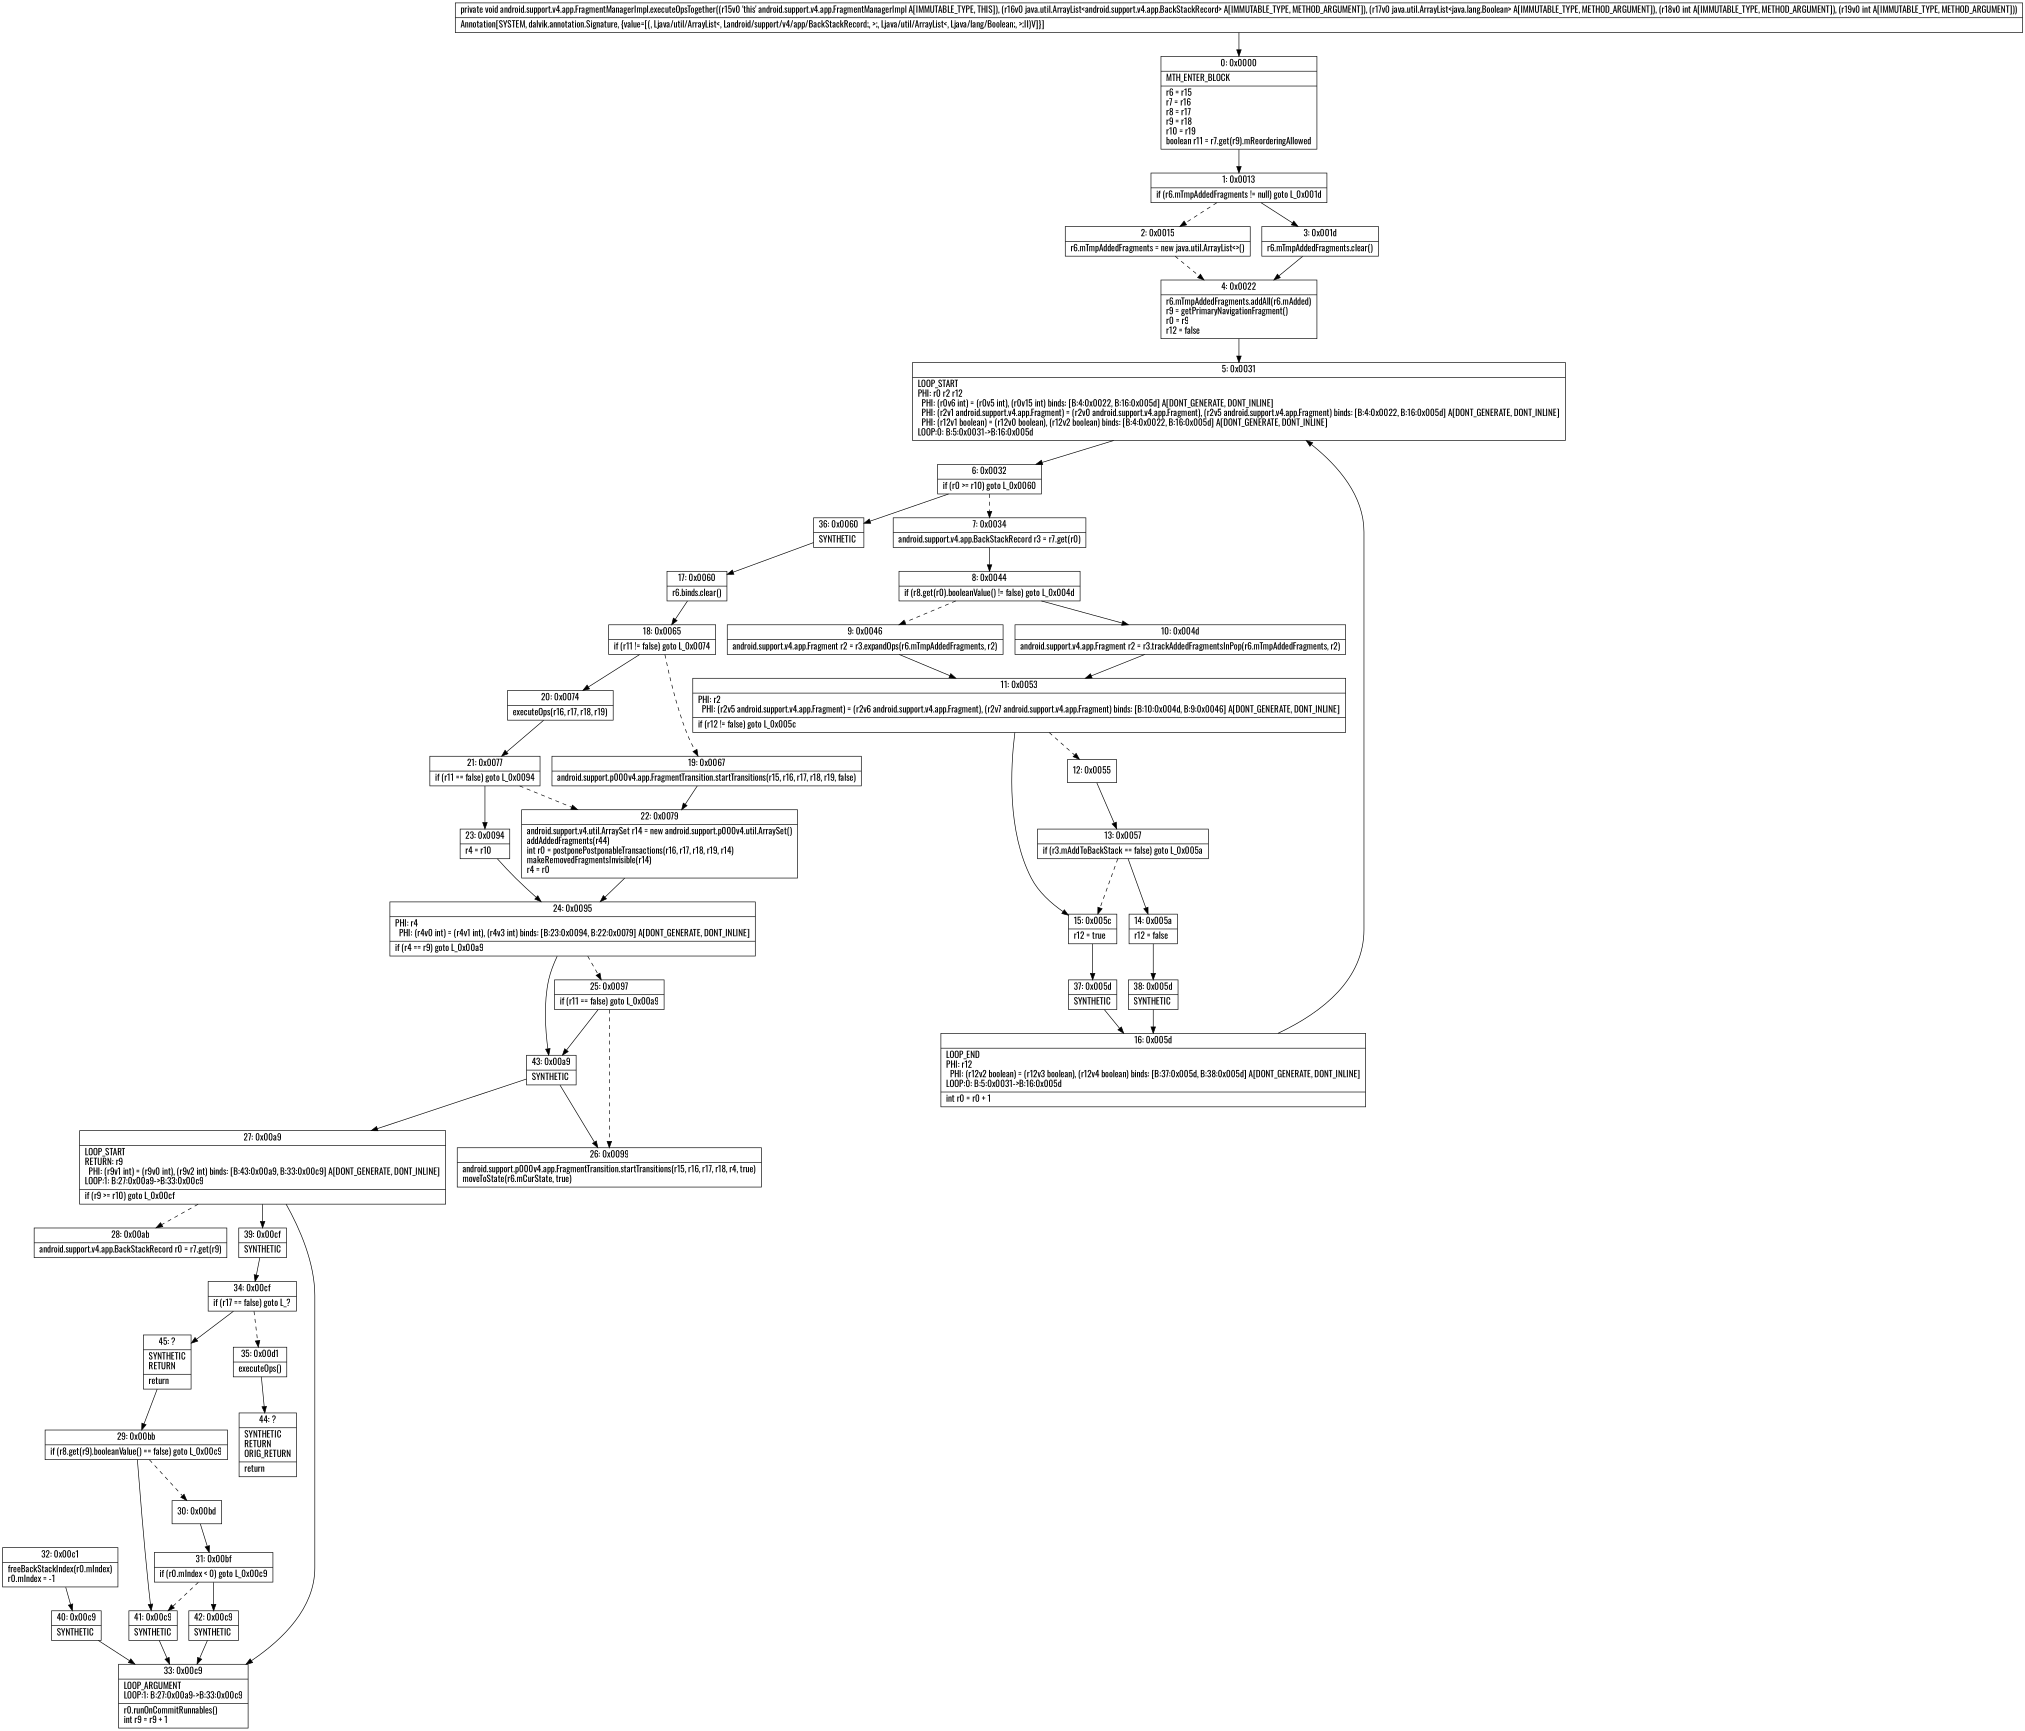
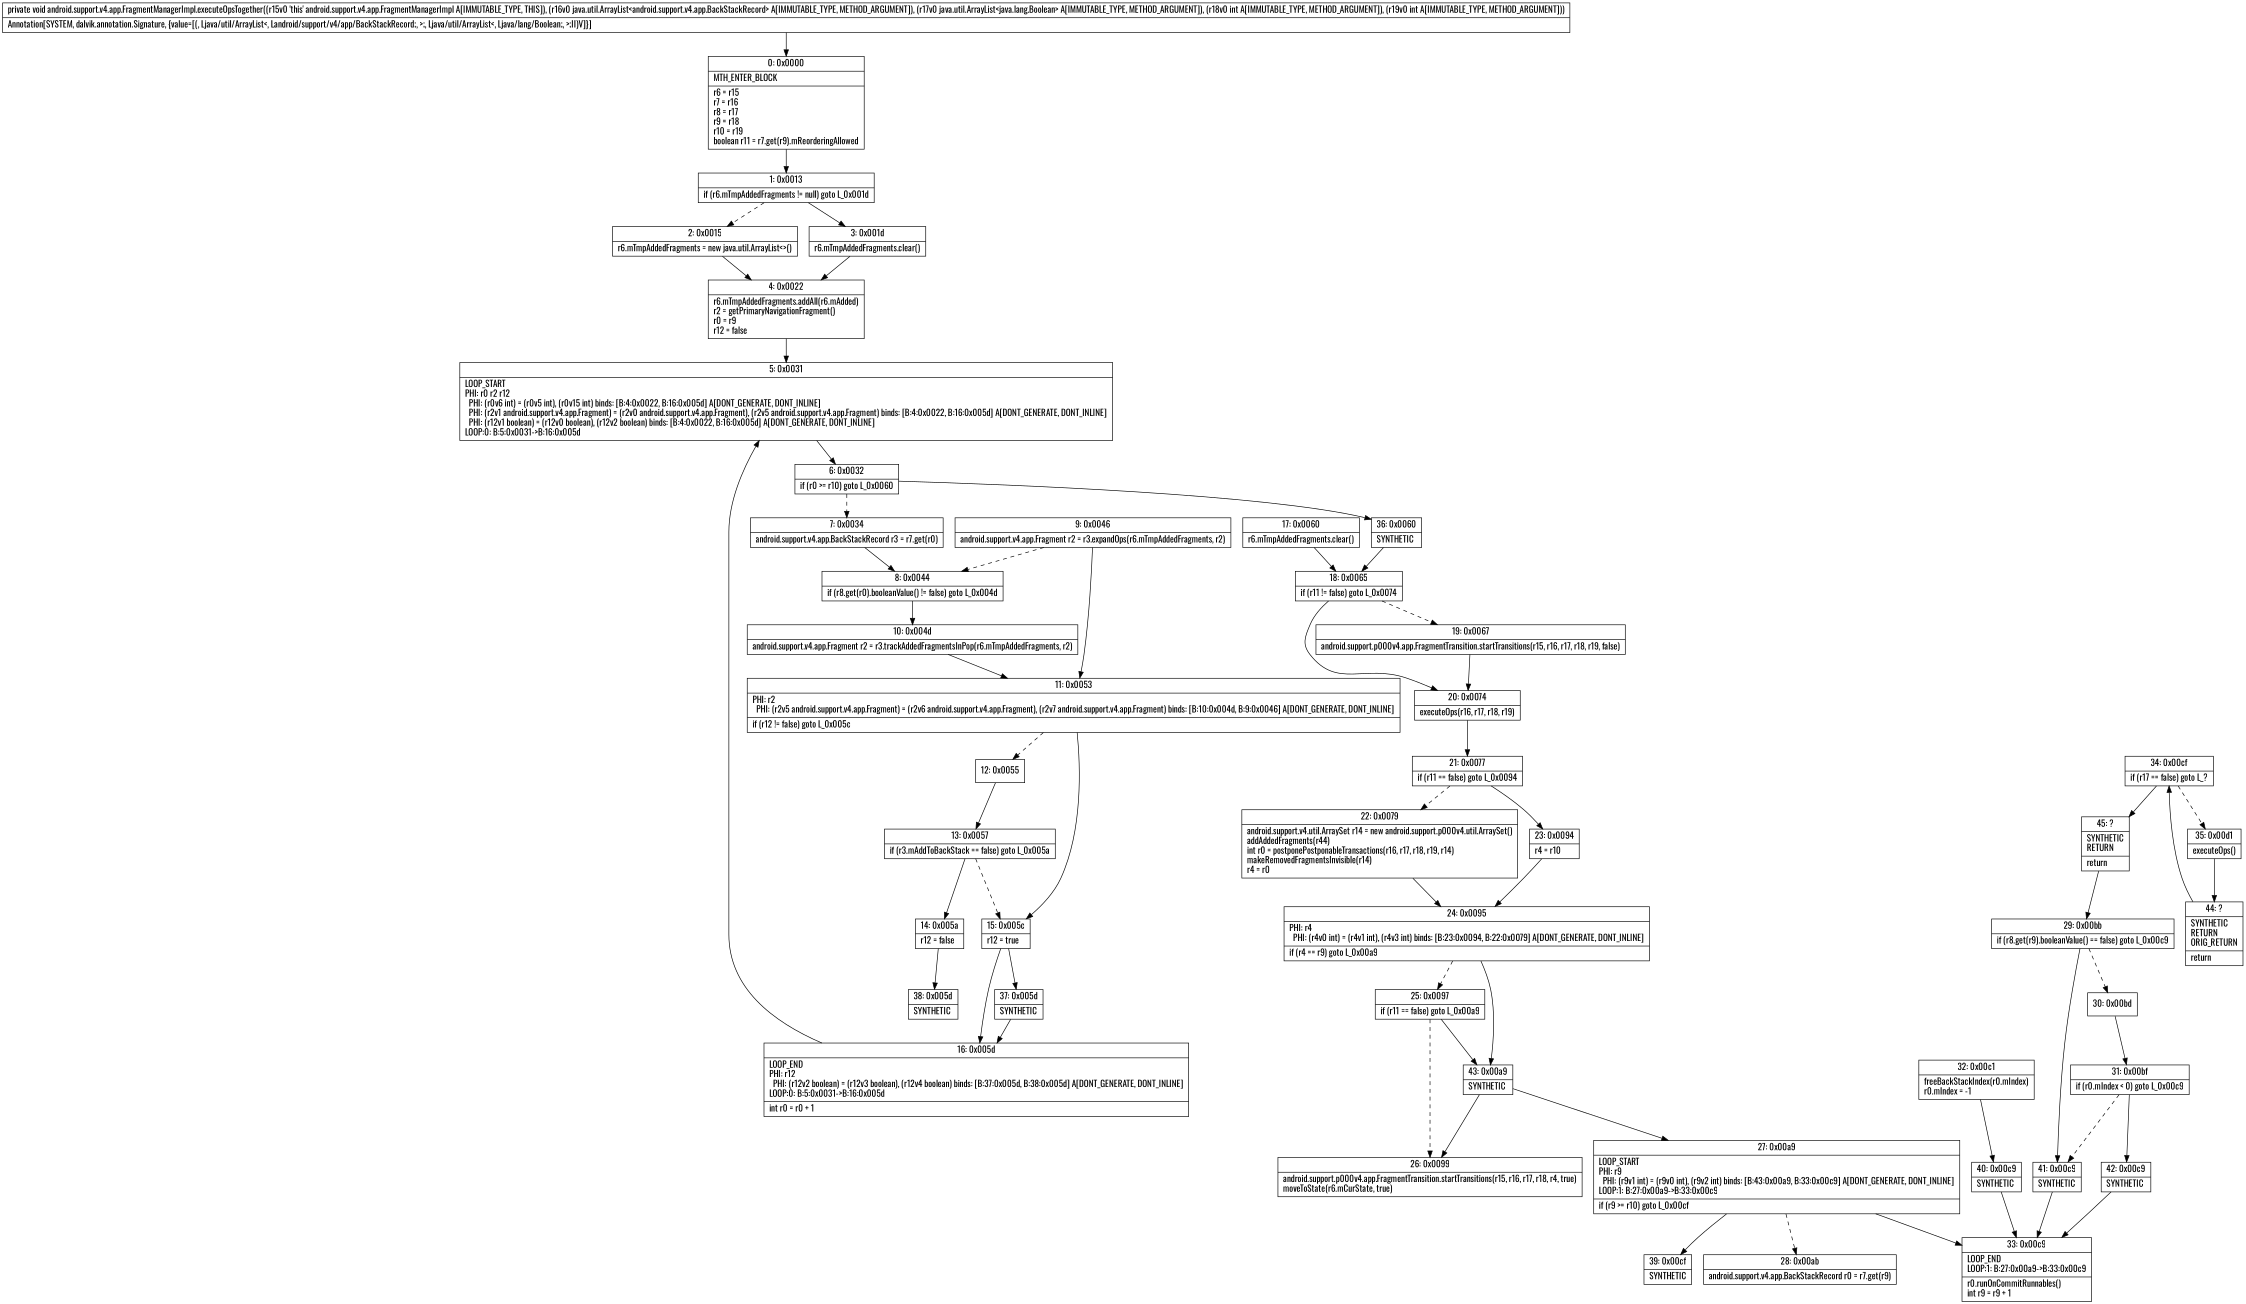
edge "2: 0x0015" -> "4: 0x0022": style dashed -> solid
node "4: 0x0022": text "r9 = getPrimaryNavigationFragment()" -> "r2 = getPrimaryNavigationFragment()"
edge "36: 0x0060" -> "17: 0x0060": now "36: 0x0060" -> "18: 0x0065"
node "17: 0x0060": text "r6.binds.clear()" -> "r6.mTmpAddedFragments.clear()"
edge "8: 0x0044" -> "9: 0x0046": reversed
edge "19: 0x0067" -> "22: 0x0079": now "19: 0x0067" -> "20: 0x0074"
edge "38: 0x005d" -> "16: 0x005d": now "15: 0x005c" -> "16: 0x005d"
node "27: 0x00a9": text "RETURN: r9" -> "PHI: r9"
edge "39: 0x00cf" -> "34: 0x00cf": now "44: ?" -> "34: 0x00cf"
node "33: 0x00c9": text "LOOP_ARGUMENT" -> "LOOP_END"
